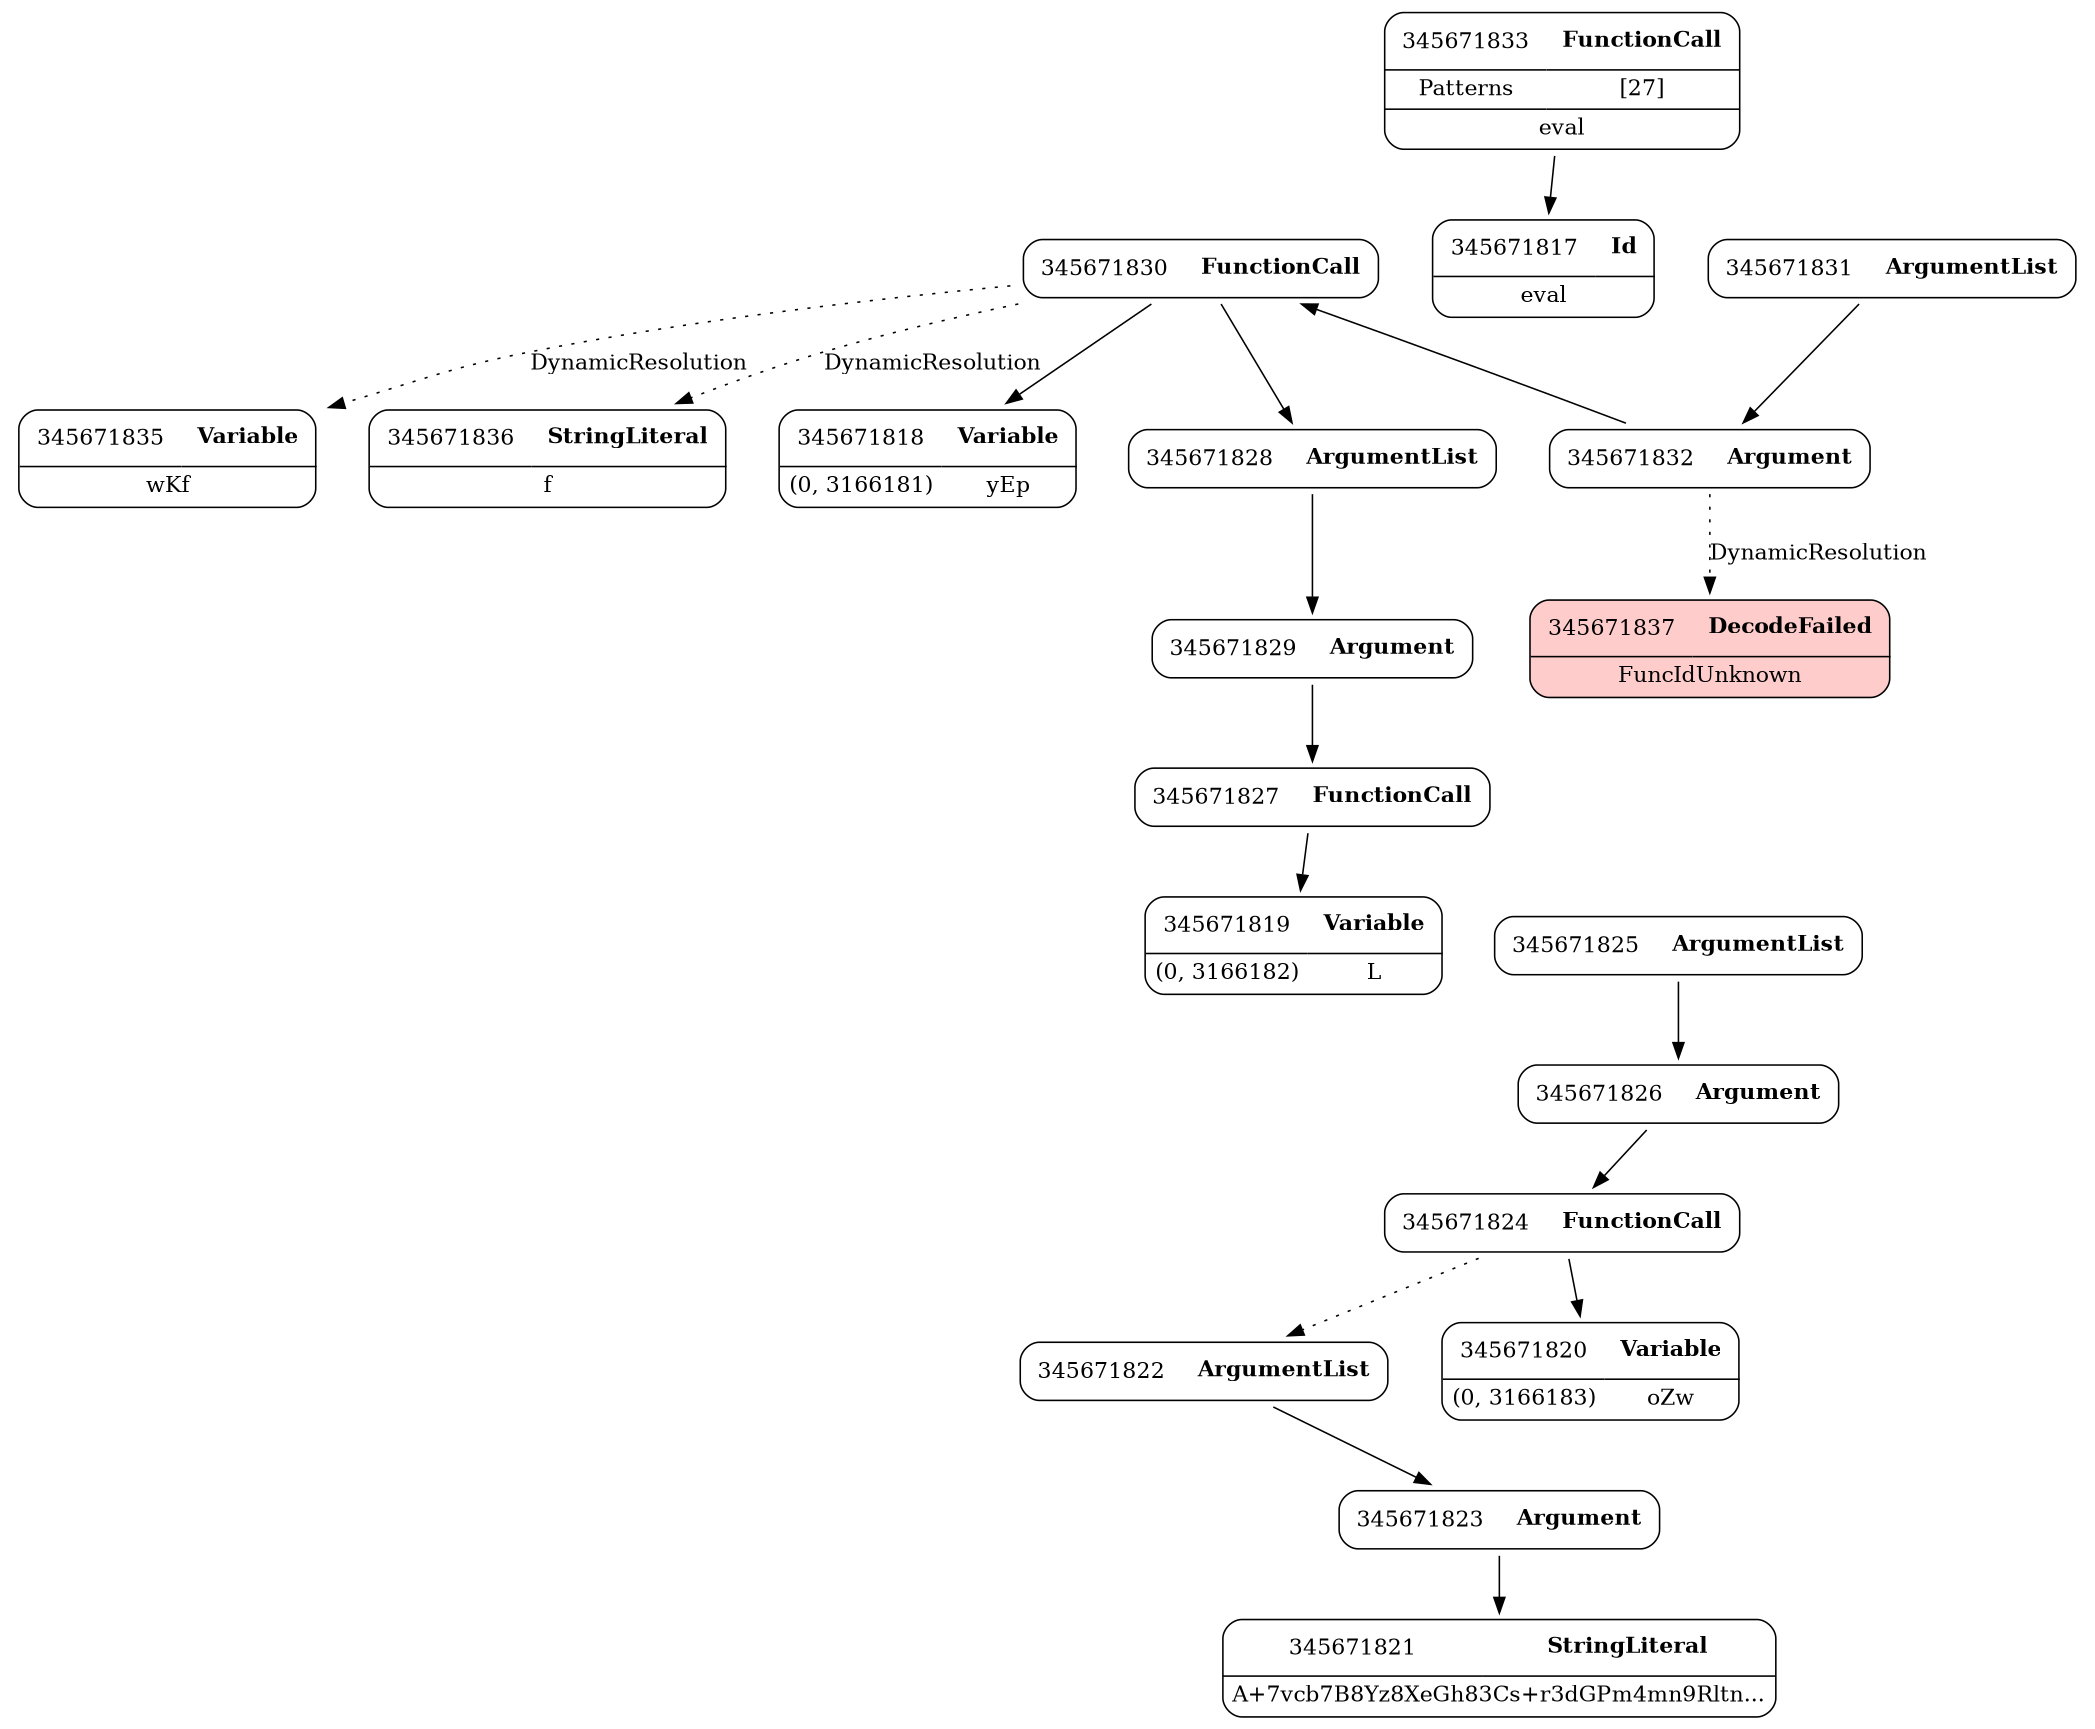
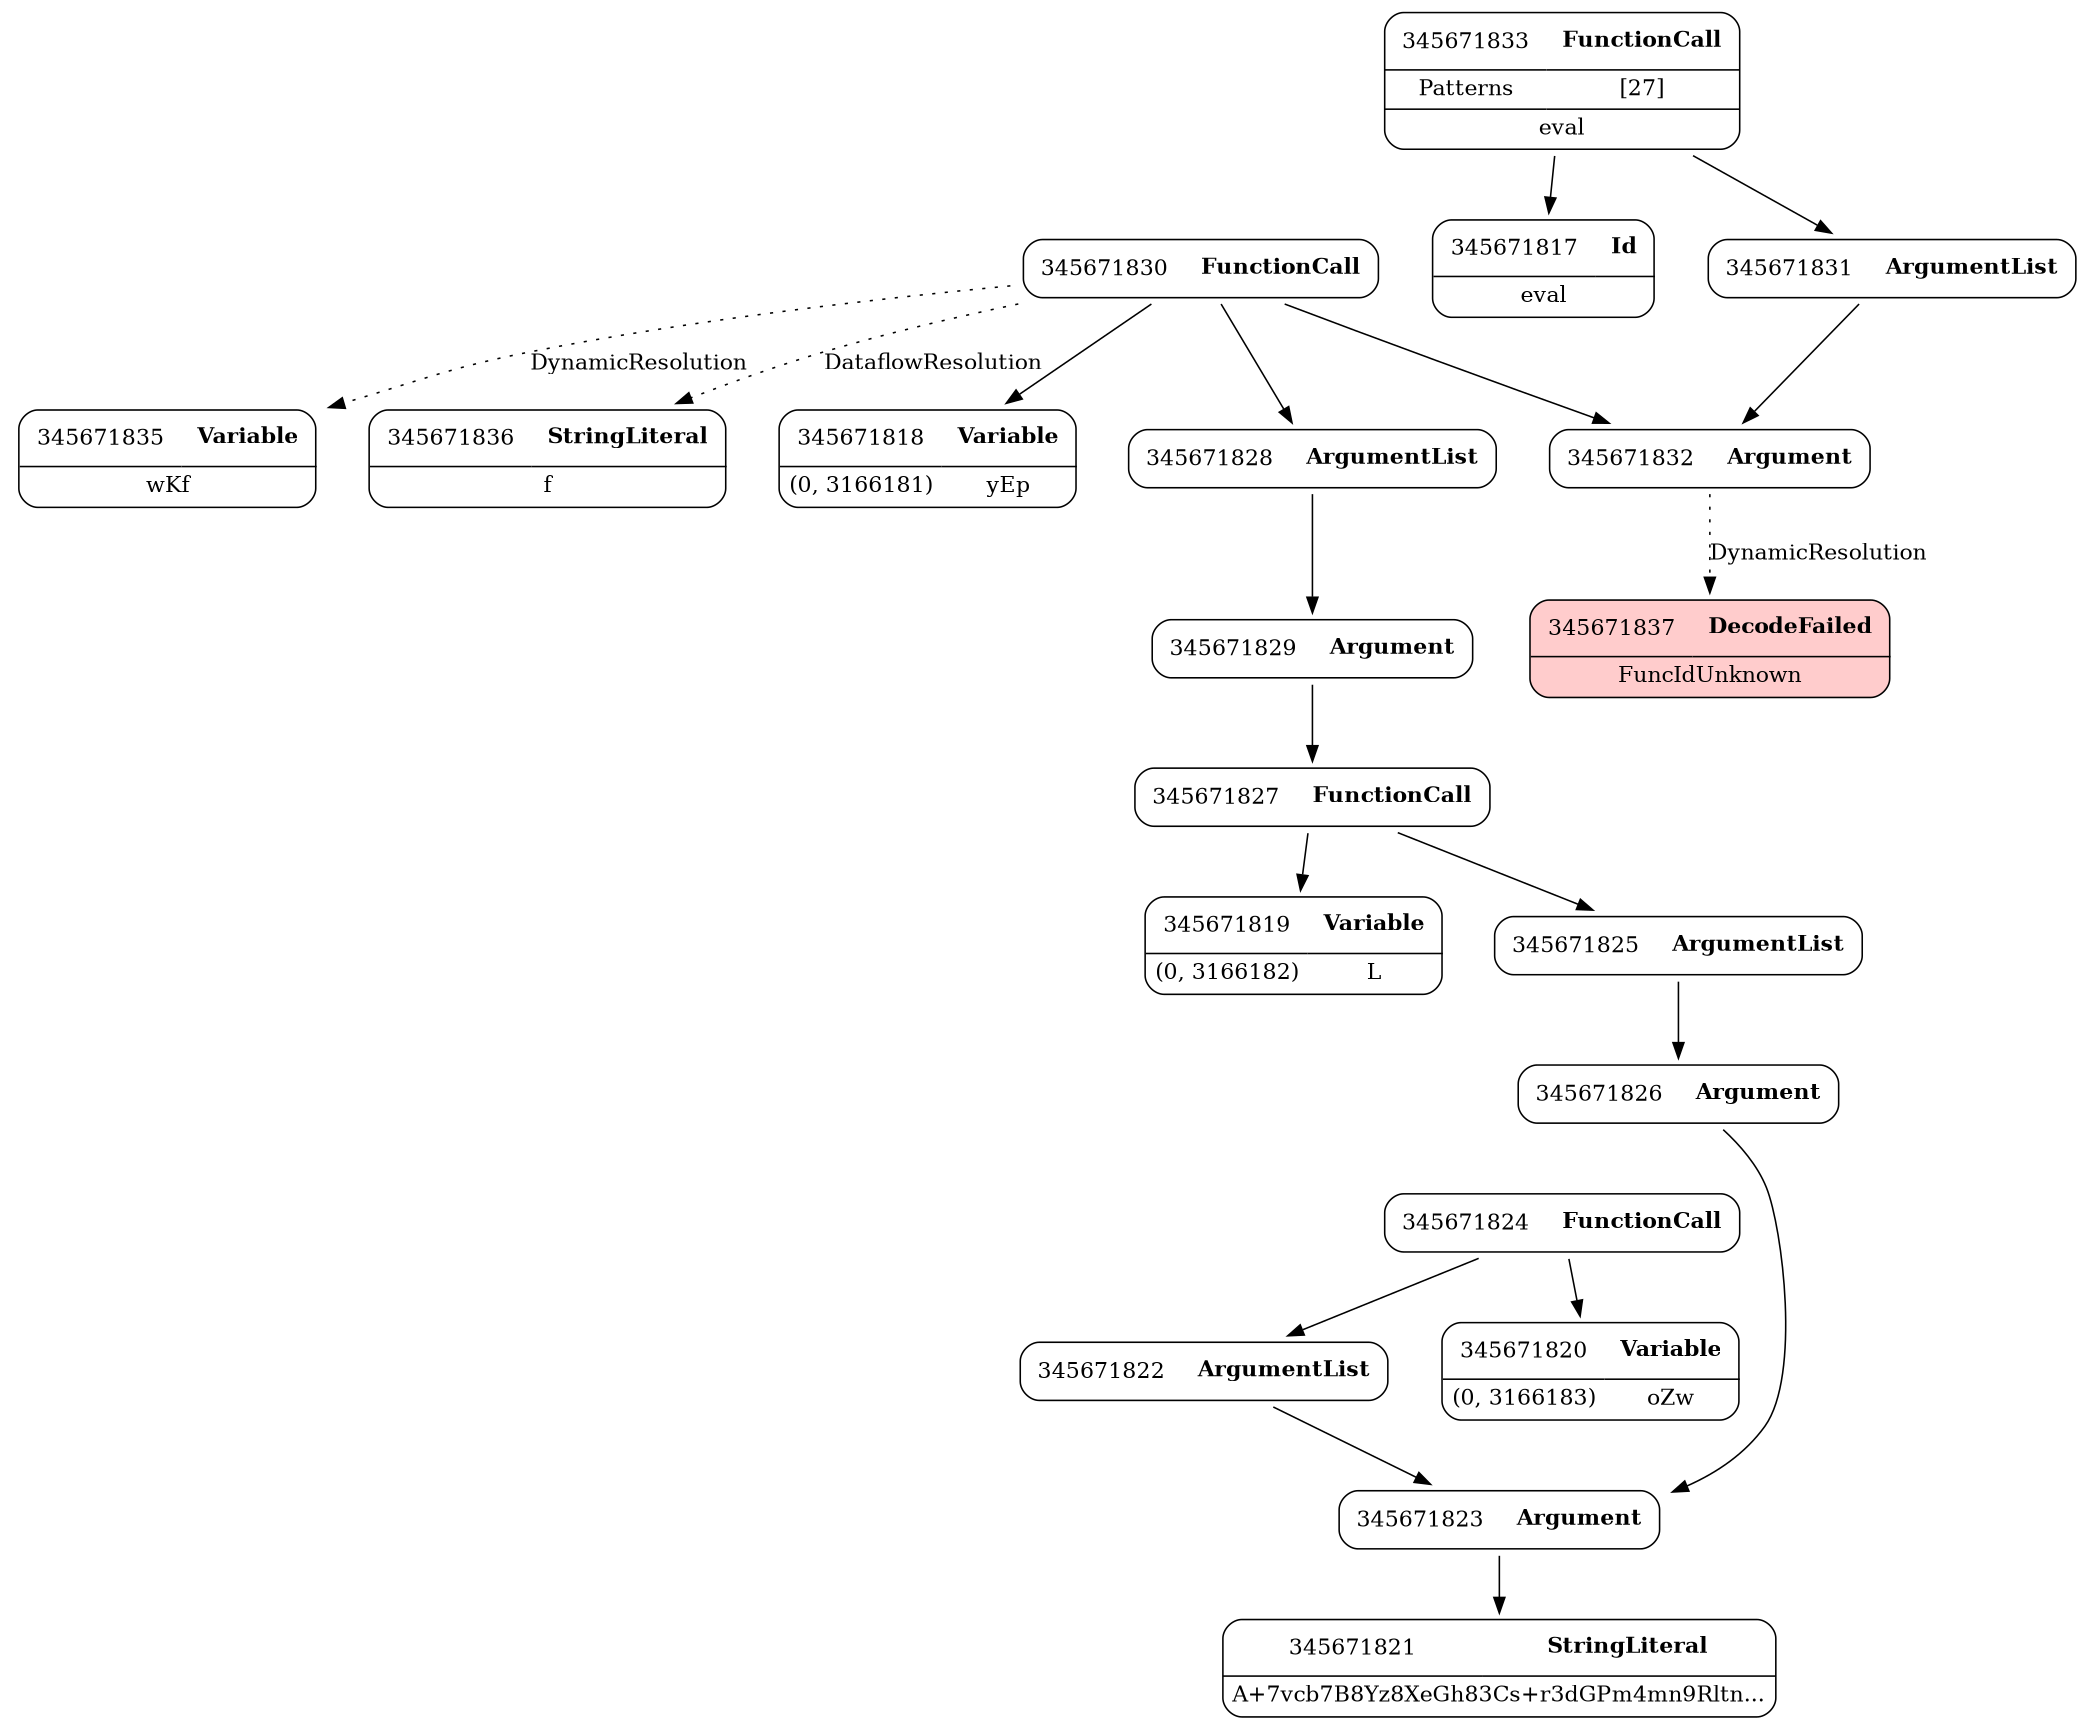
edge "345671833" -> "345671831": added
edge "345671830" -> "345671836": label "DynamicResolution" -> "DataflowResolution"
edge "345671832" -> "345671830": reversed
edge "345671827" -> "345671825": added
edge "345671826" -> "345671824": now "345671826" -> "345671823"
edge "345671824" -> "345671822": style dotted -> solid
